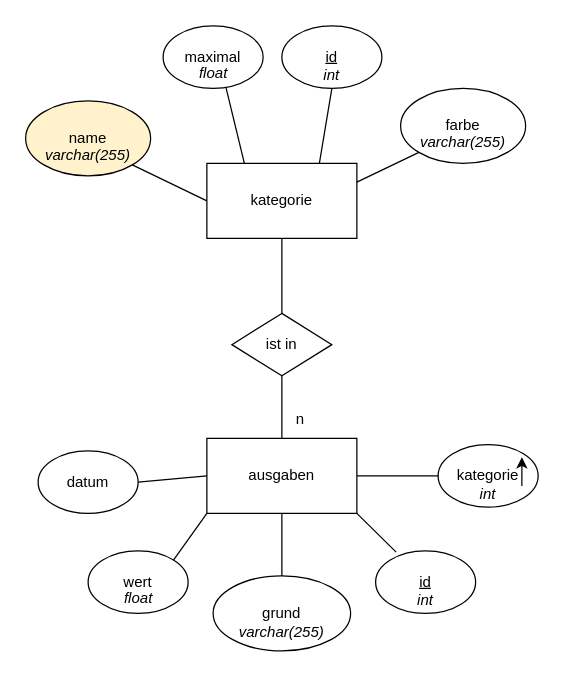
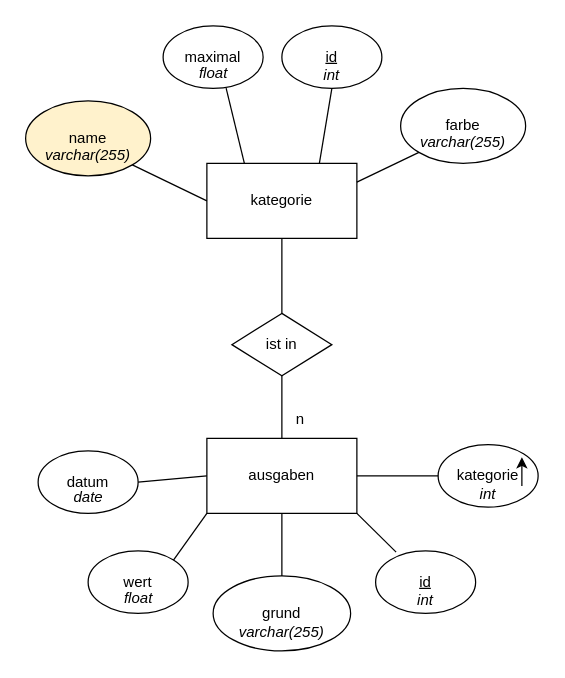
node "date": added
